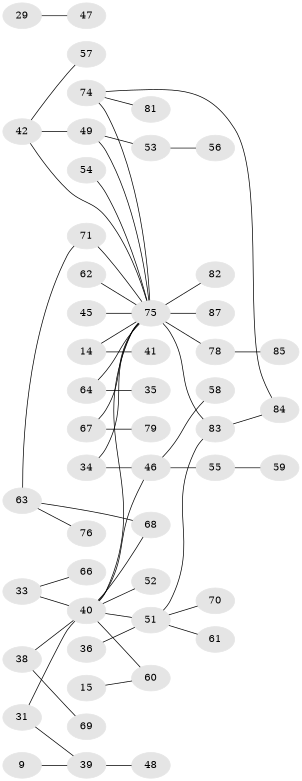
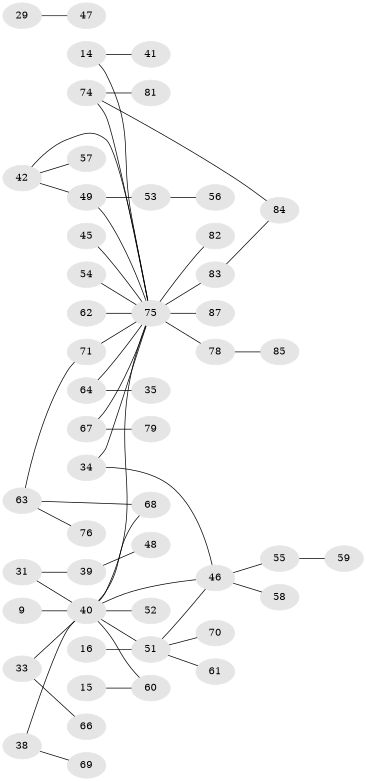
edge "83" -- "51": now "46" -- "51"
node "36": label "36" -> "16"
edge "9" -- "39": now "9" -- "40"
